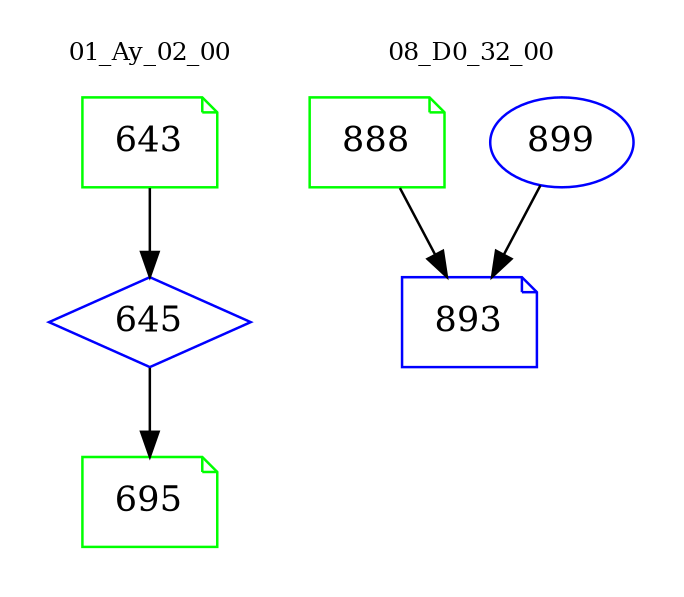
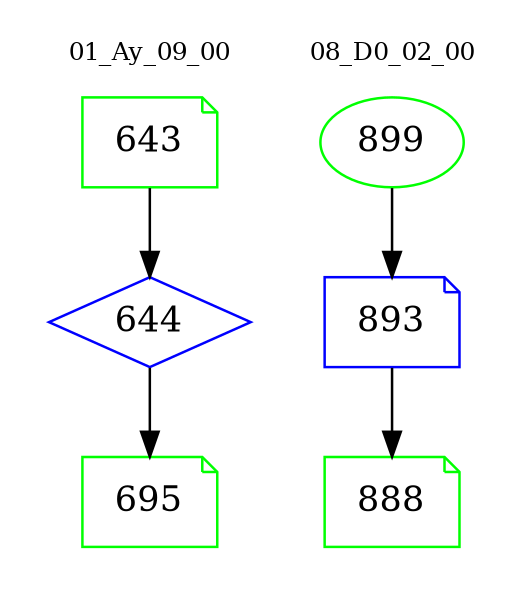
cluster "01_Ay_02_00": label "01_Ay_02_00" -> "01_Ay_09_00"
cluster "08_D0_32_00": label "08_D0_32_00" -> "08_D0_02_00"
node "899": color blue -> green
edge "888" -> "893": reversed
node "645": label "645" -> "644"
